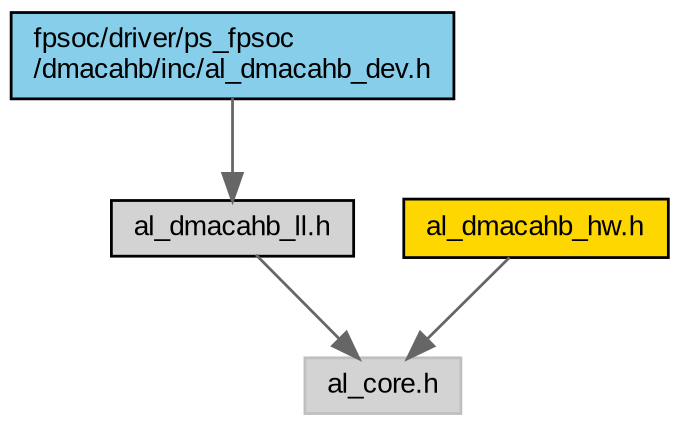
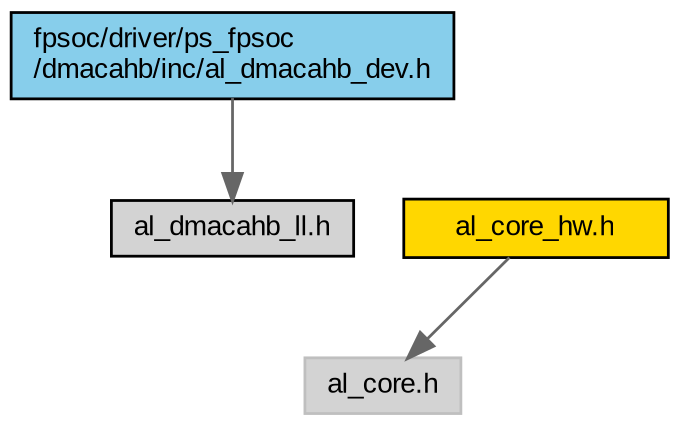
node "al_dmacahb_hw.h": label "al_dmacahb_hw.h" -> "al_core_hw.h"
edge "al_dmacahb_ll.h" -> "al_core.h": removed
